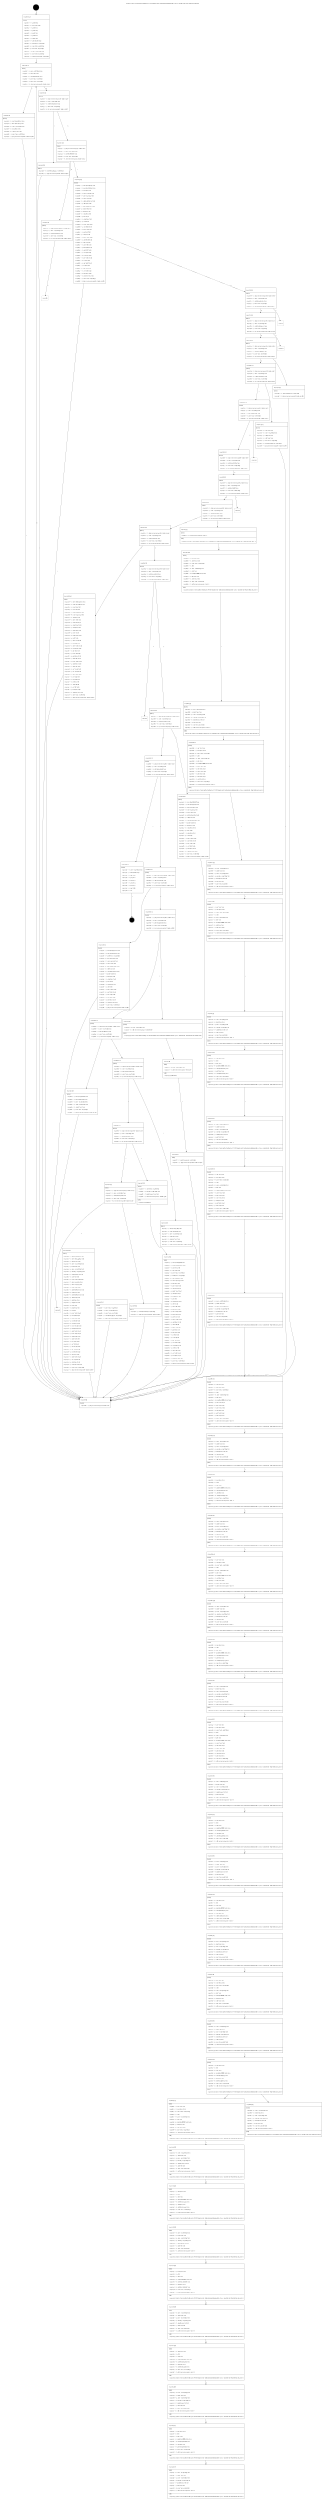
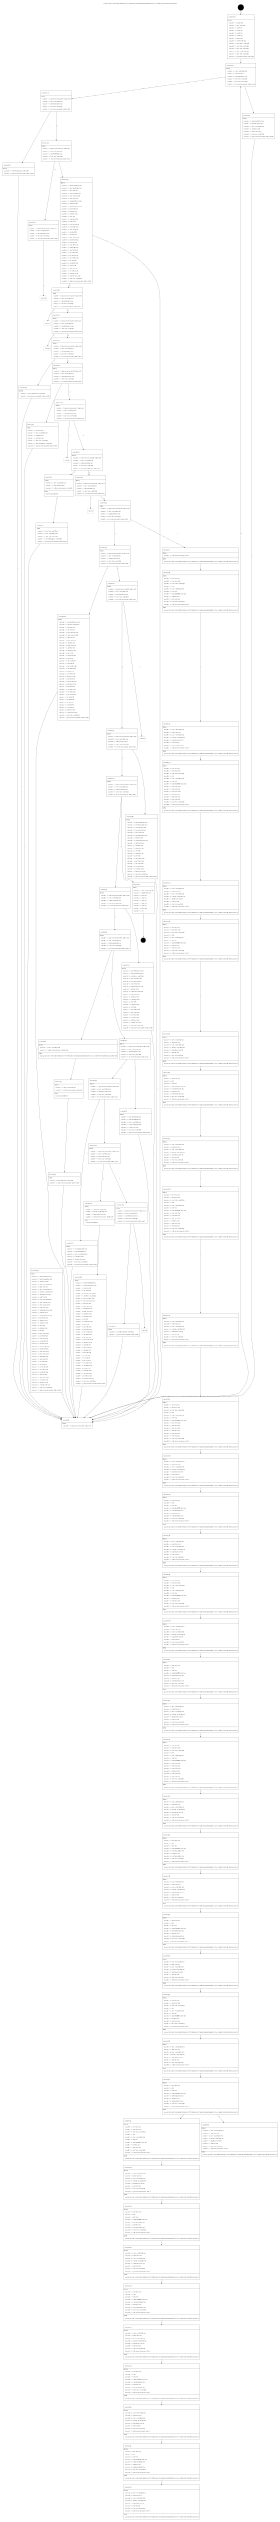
node "0x401958 [13]": added
